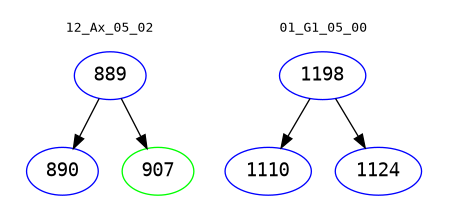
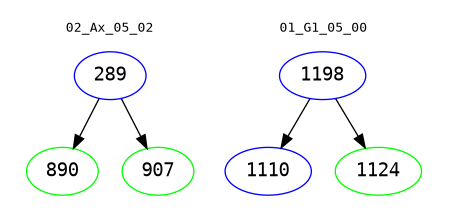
cluster "12_Ax_05_02": label "12_Ax_05_02" -> "02_Ax_05_02"
node "889": label "889" -> "289"
node "890": color blue -> green
node "1124": color blue -> green
